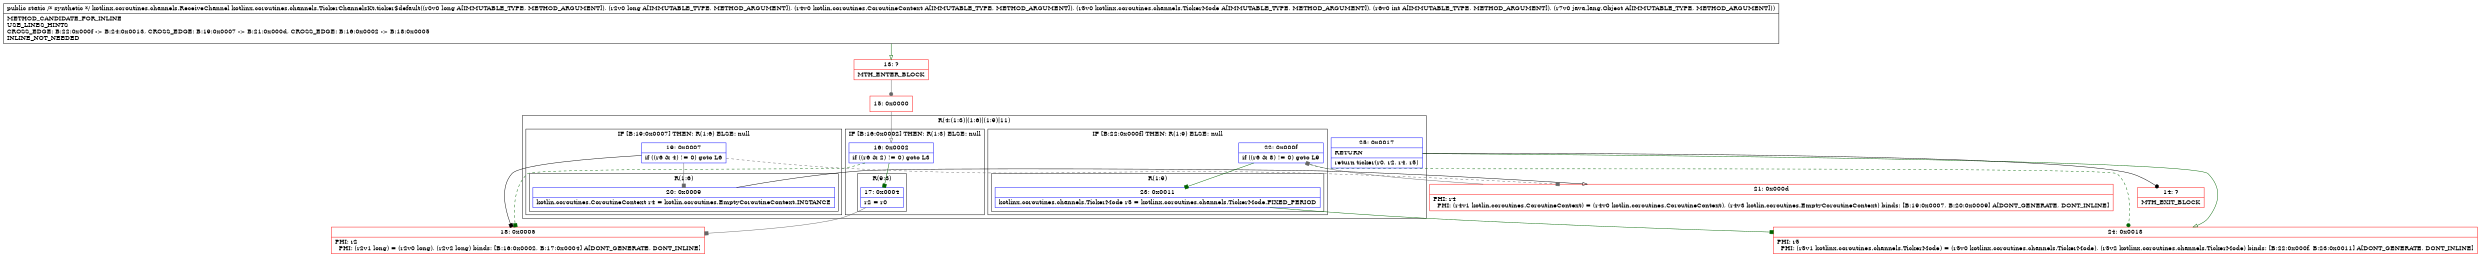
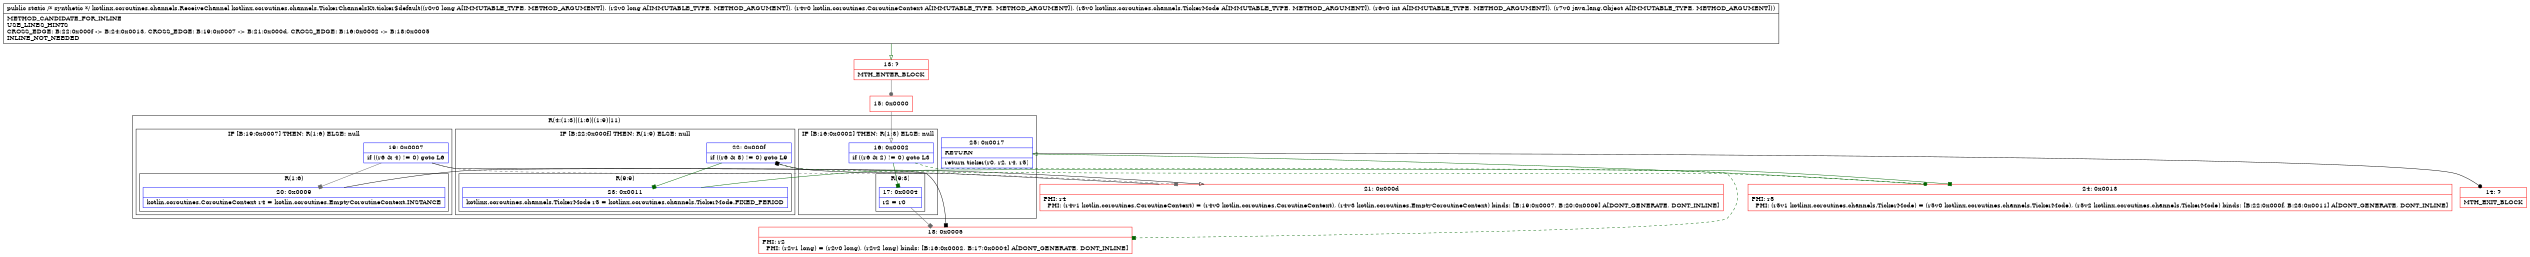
edge "25: 0x0017" -> "24: 0x0013": reversed
cluster "R(1:9)": label "R(1:9)" -> "R(9:9)"
edge "21: 0x000d" -> "22: 0x000f": color gray40 -> black
